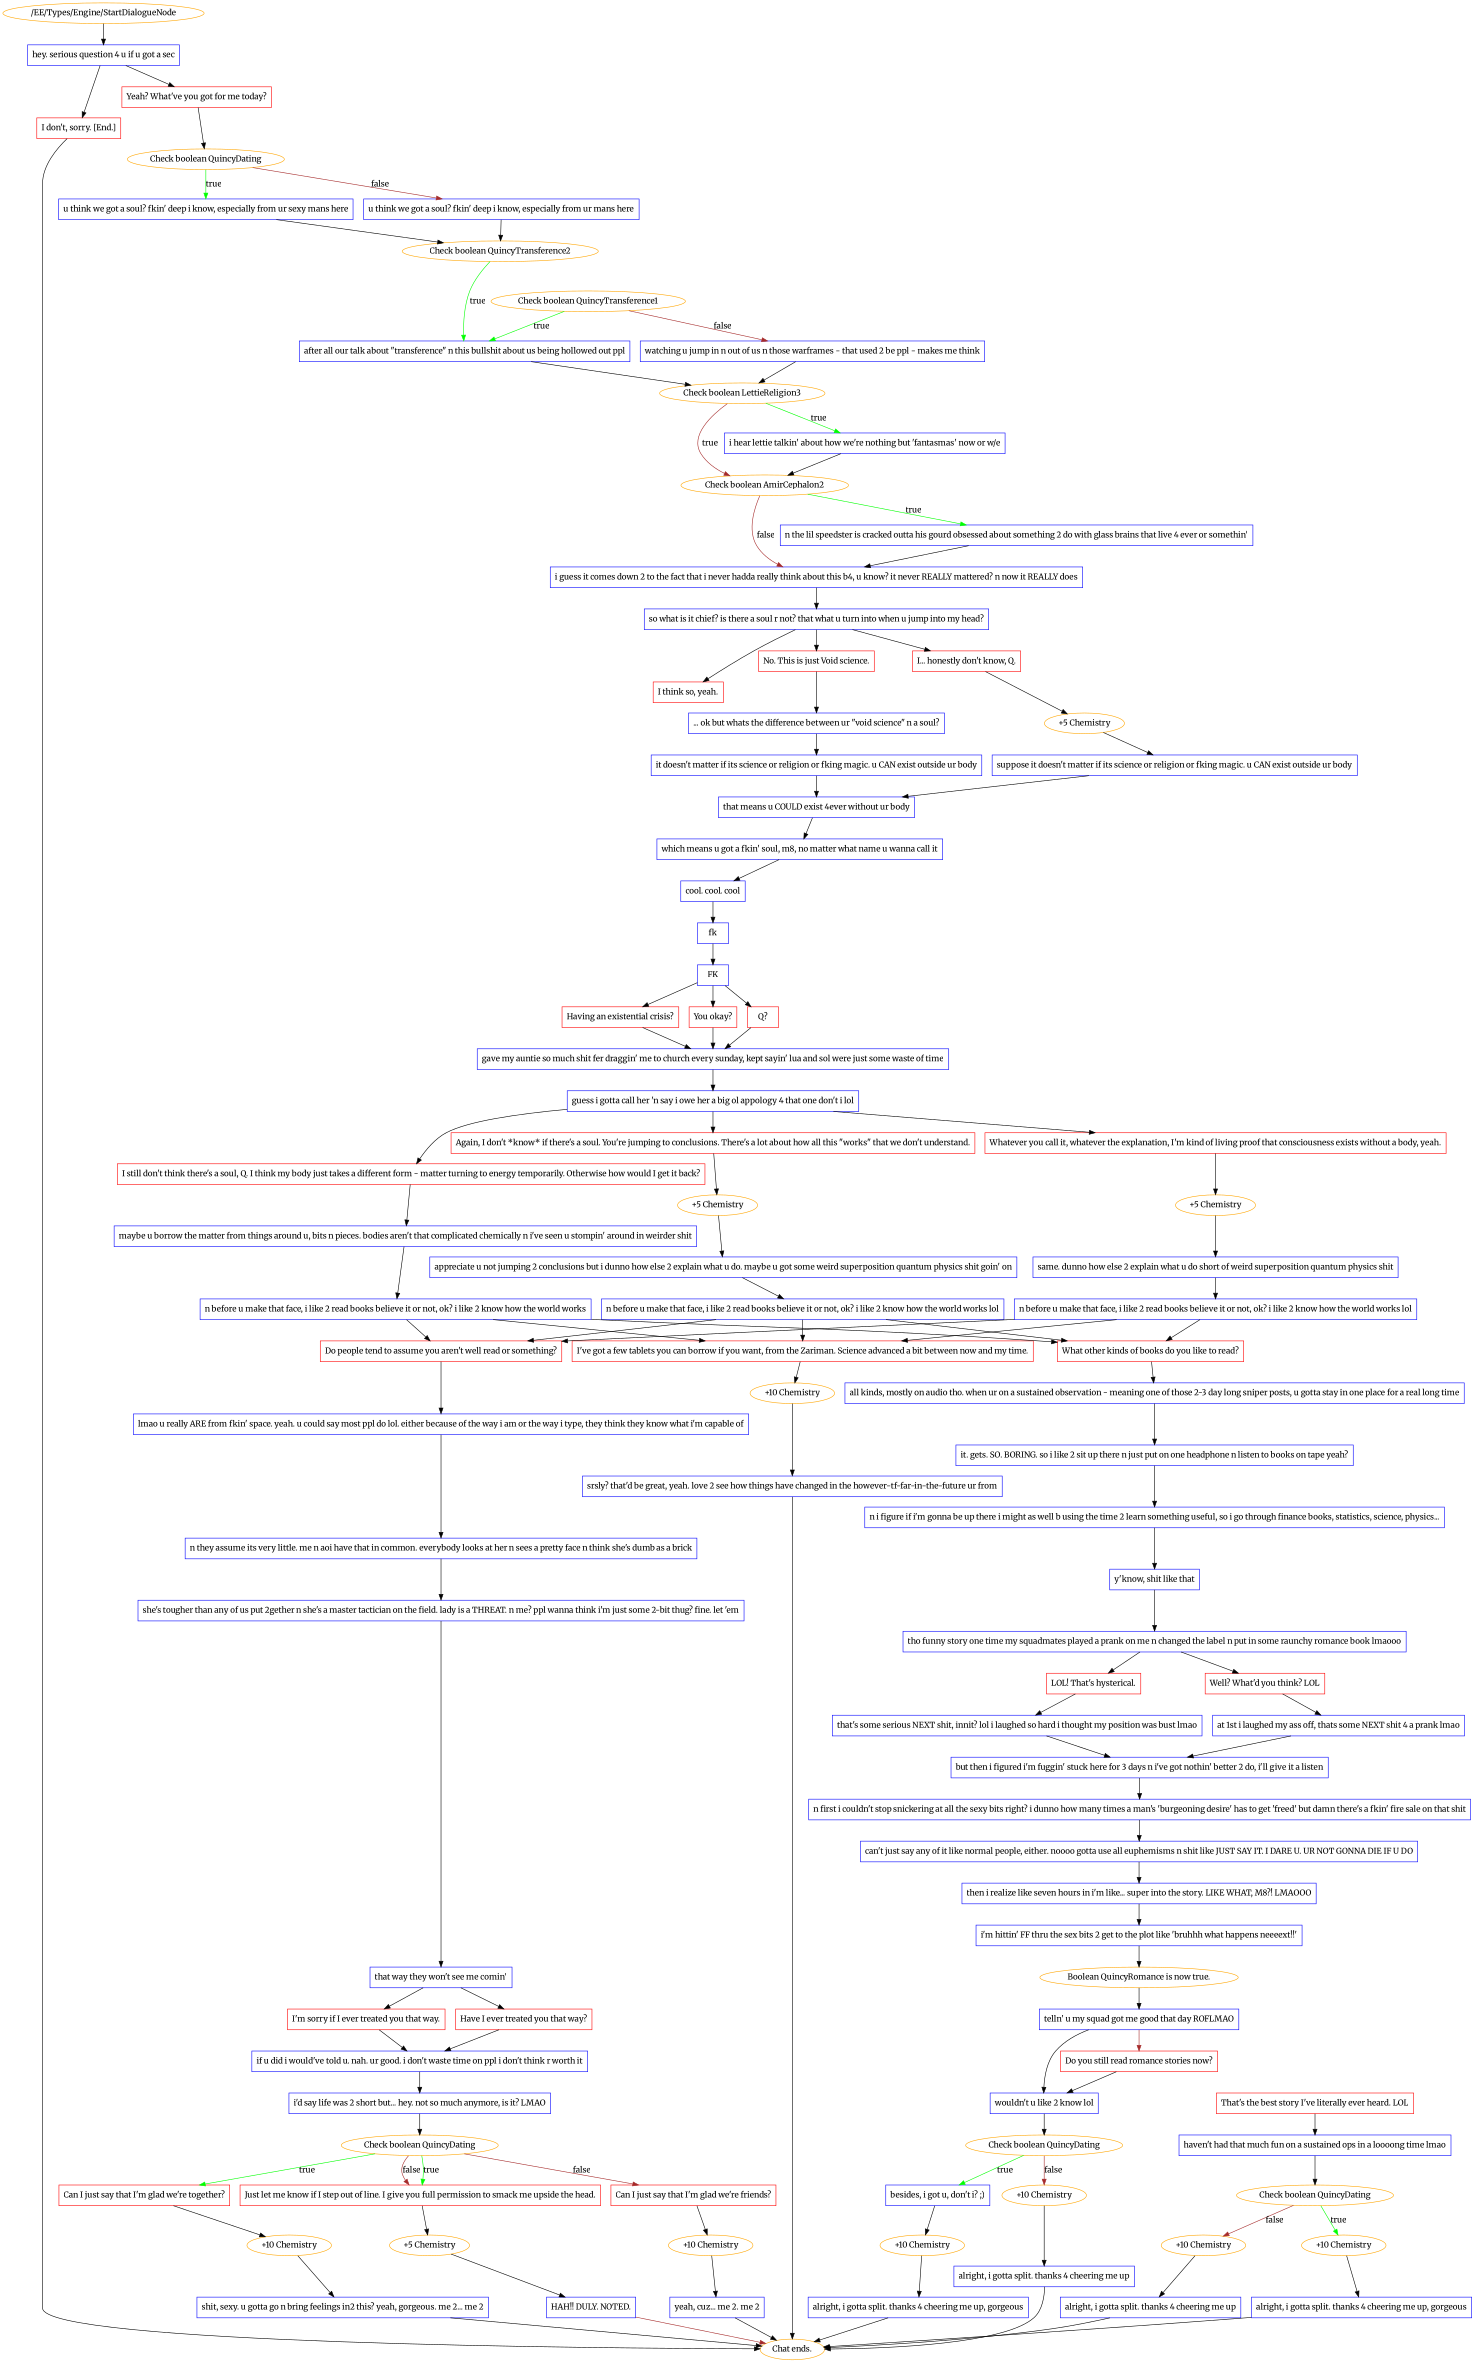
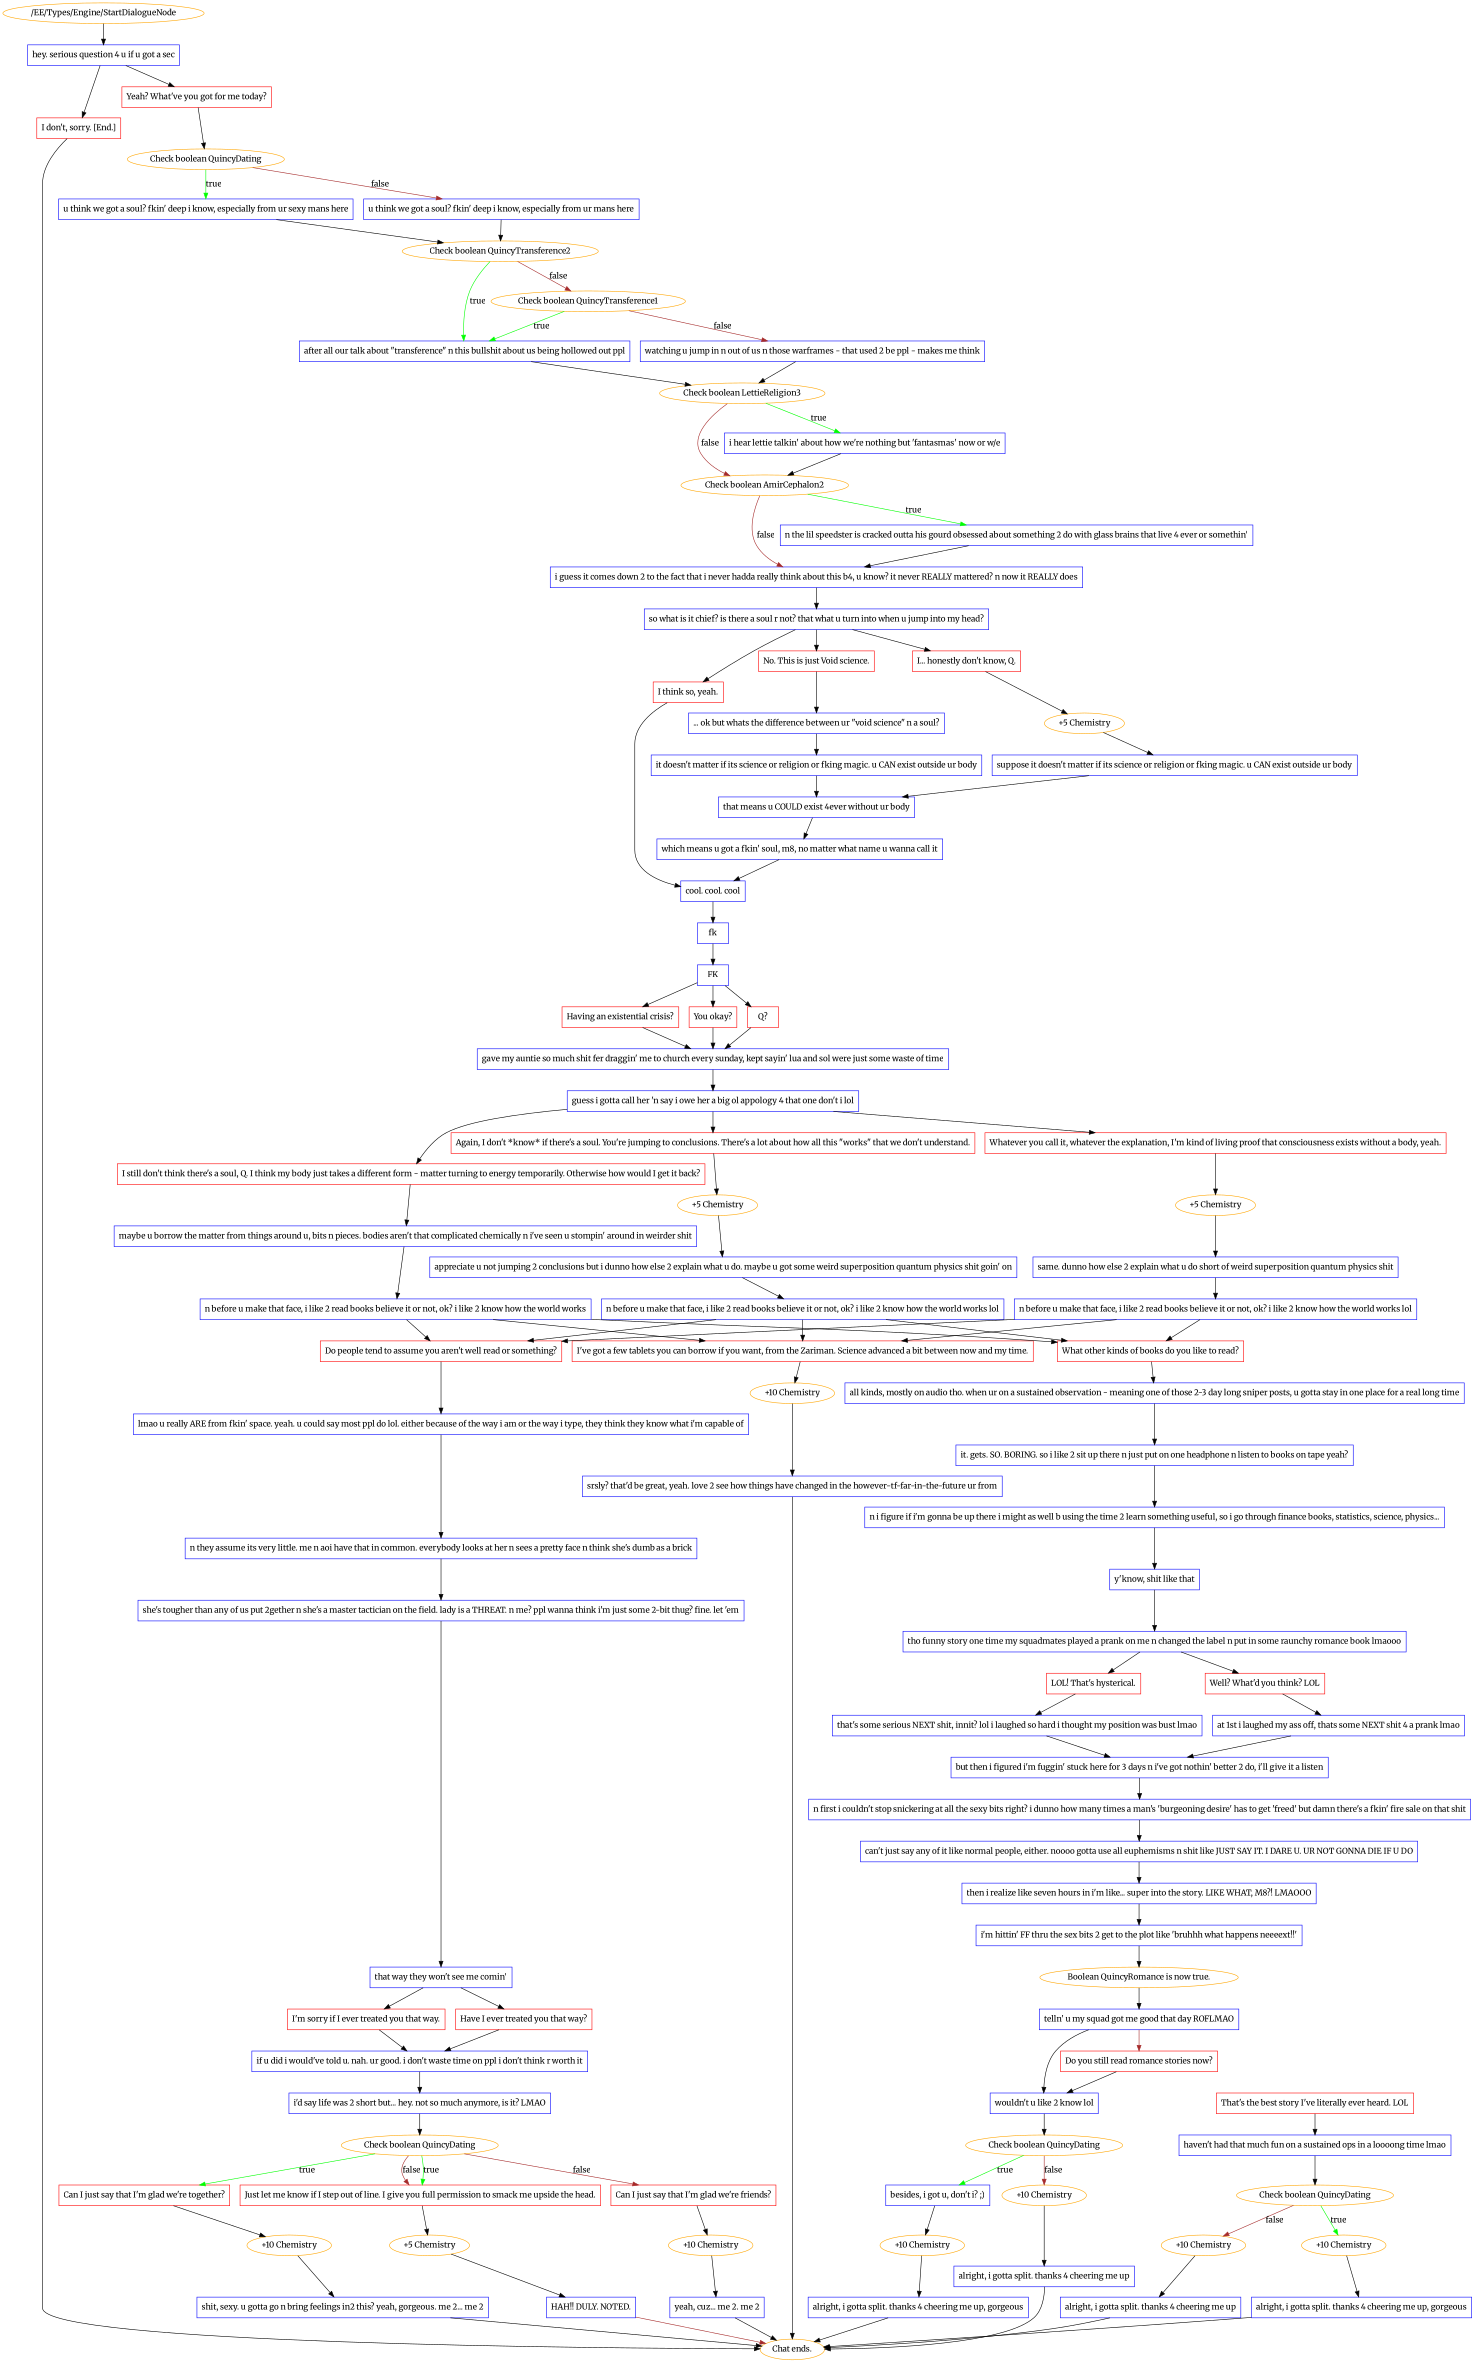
edge "Check boolean QuincyTransference2" -> "Check boolean QuincyTransference1": added, label "false"
edge "Check boolean LettieReligion3" -> "Check boolean AmirCephalon2": label "true" -> "false"
edge "I think so, yeah." -> "cool. cool. cool": added
